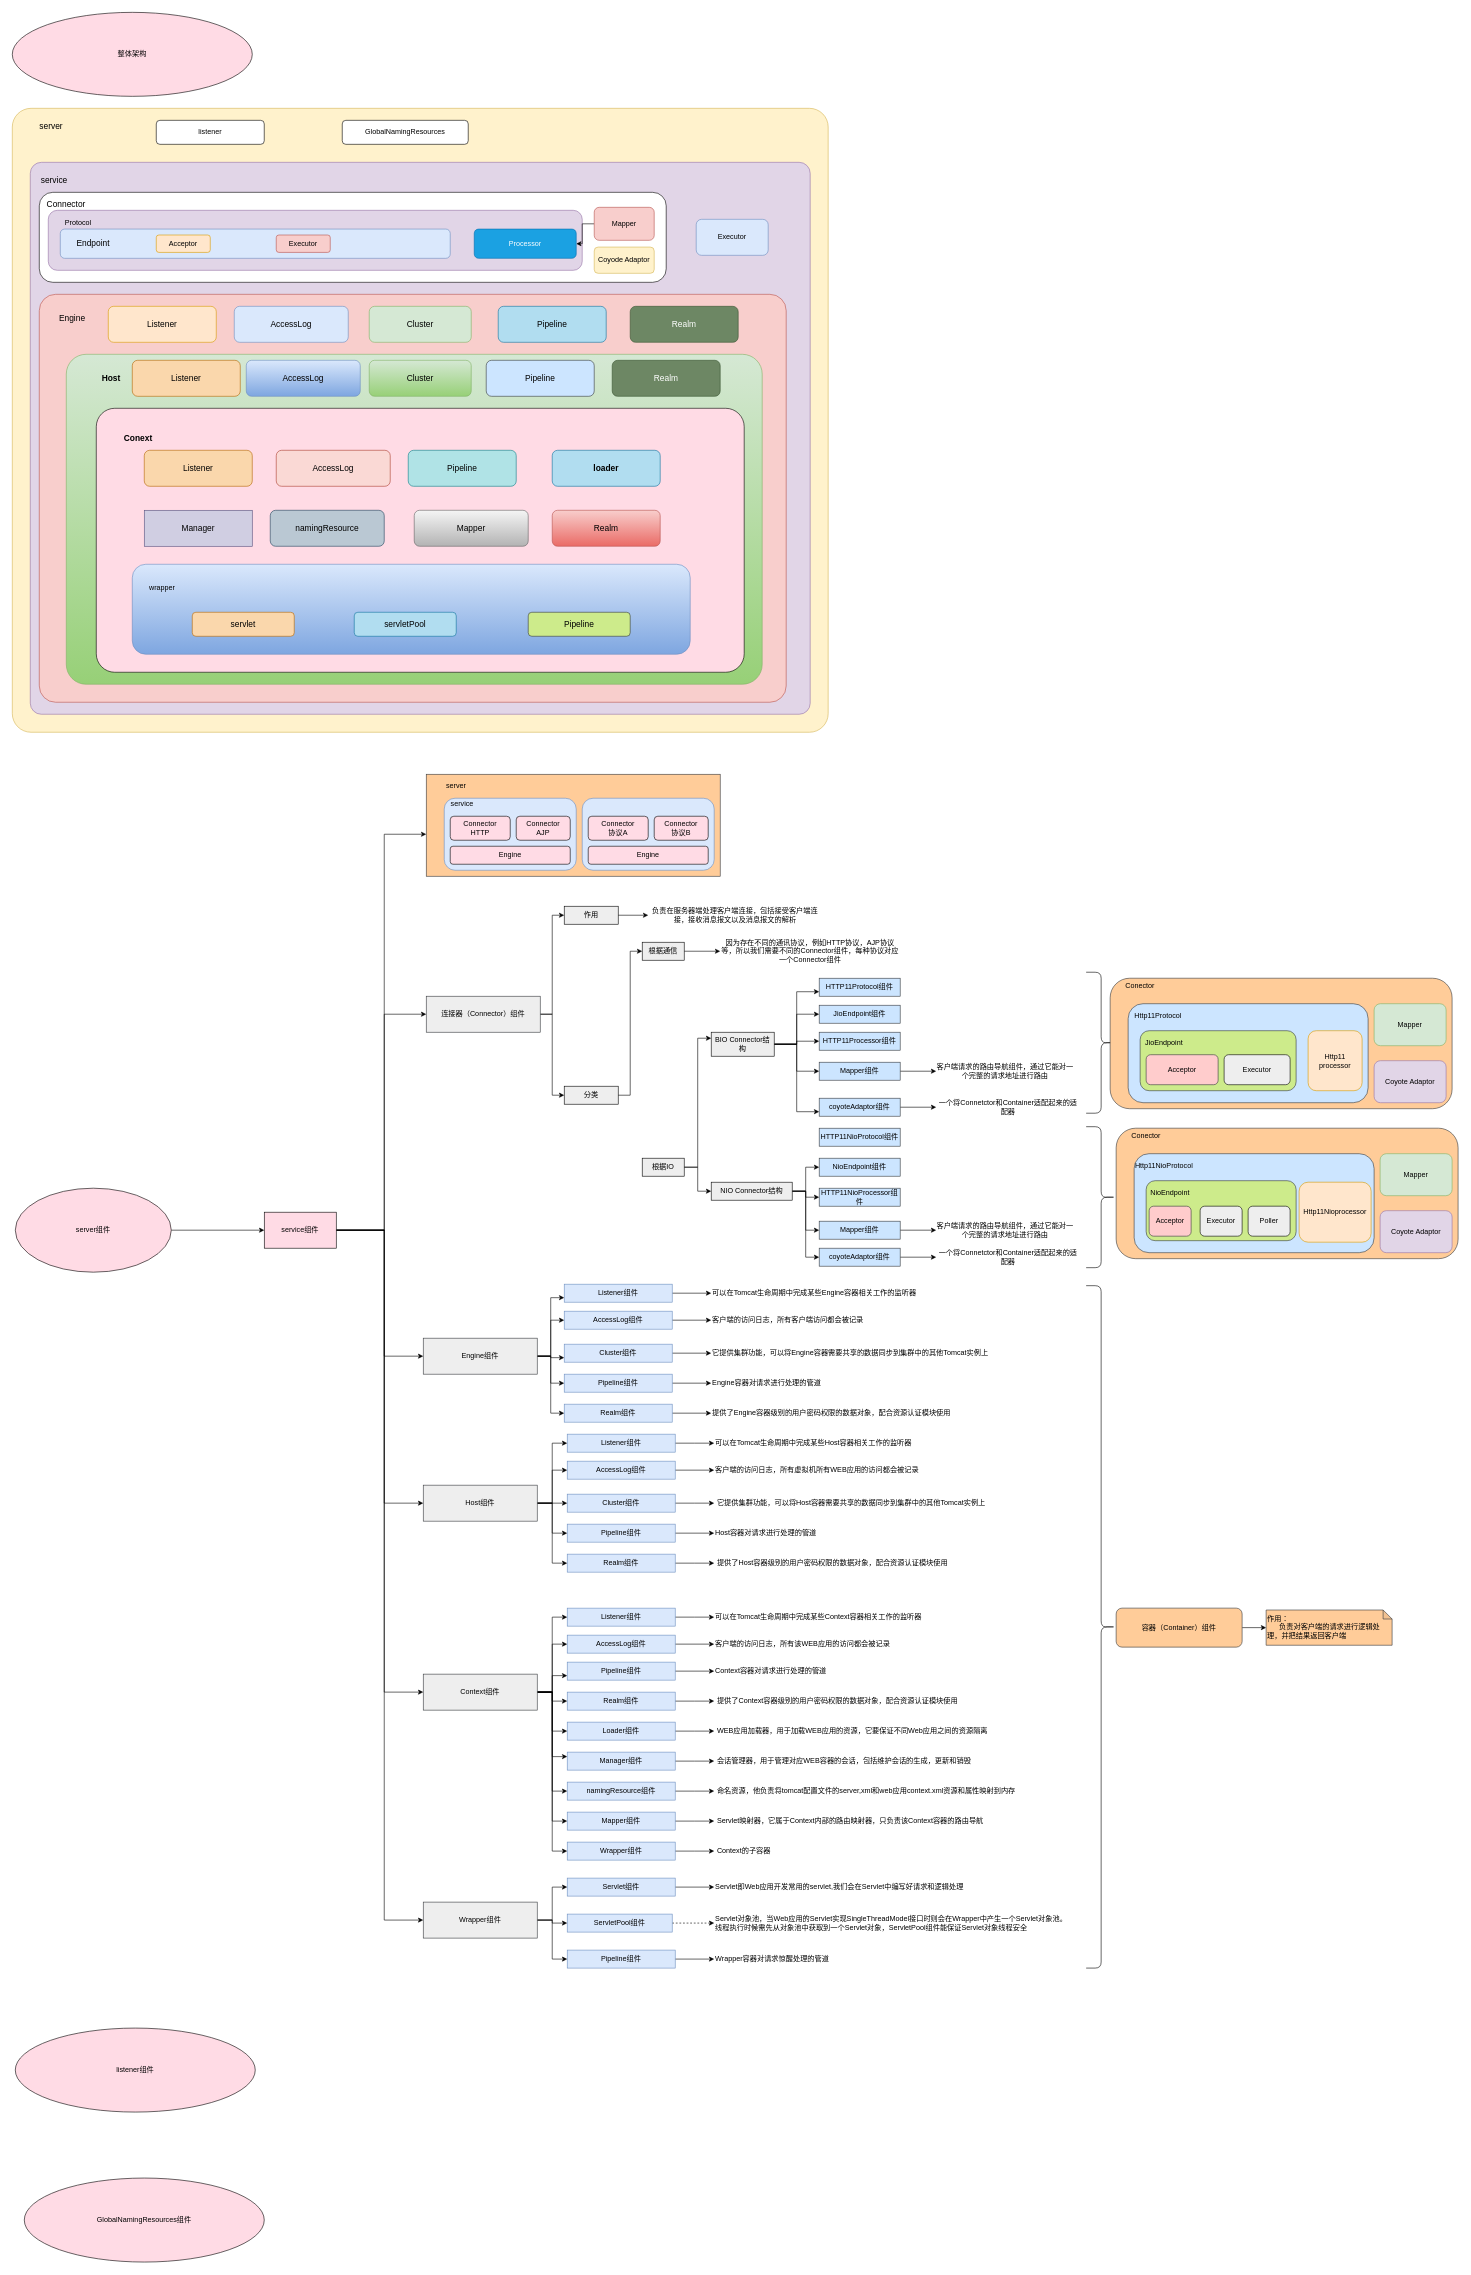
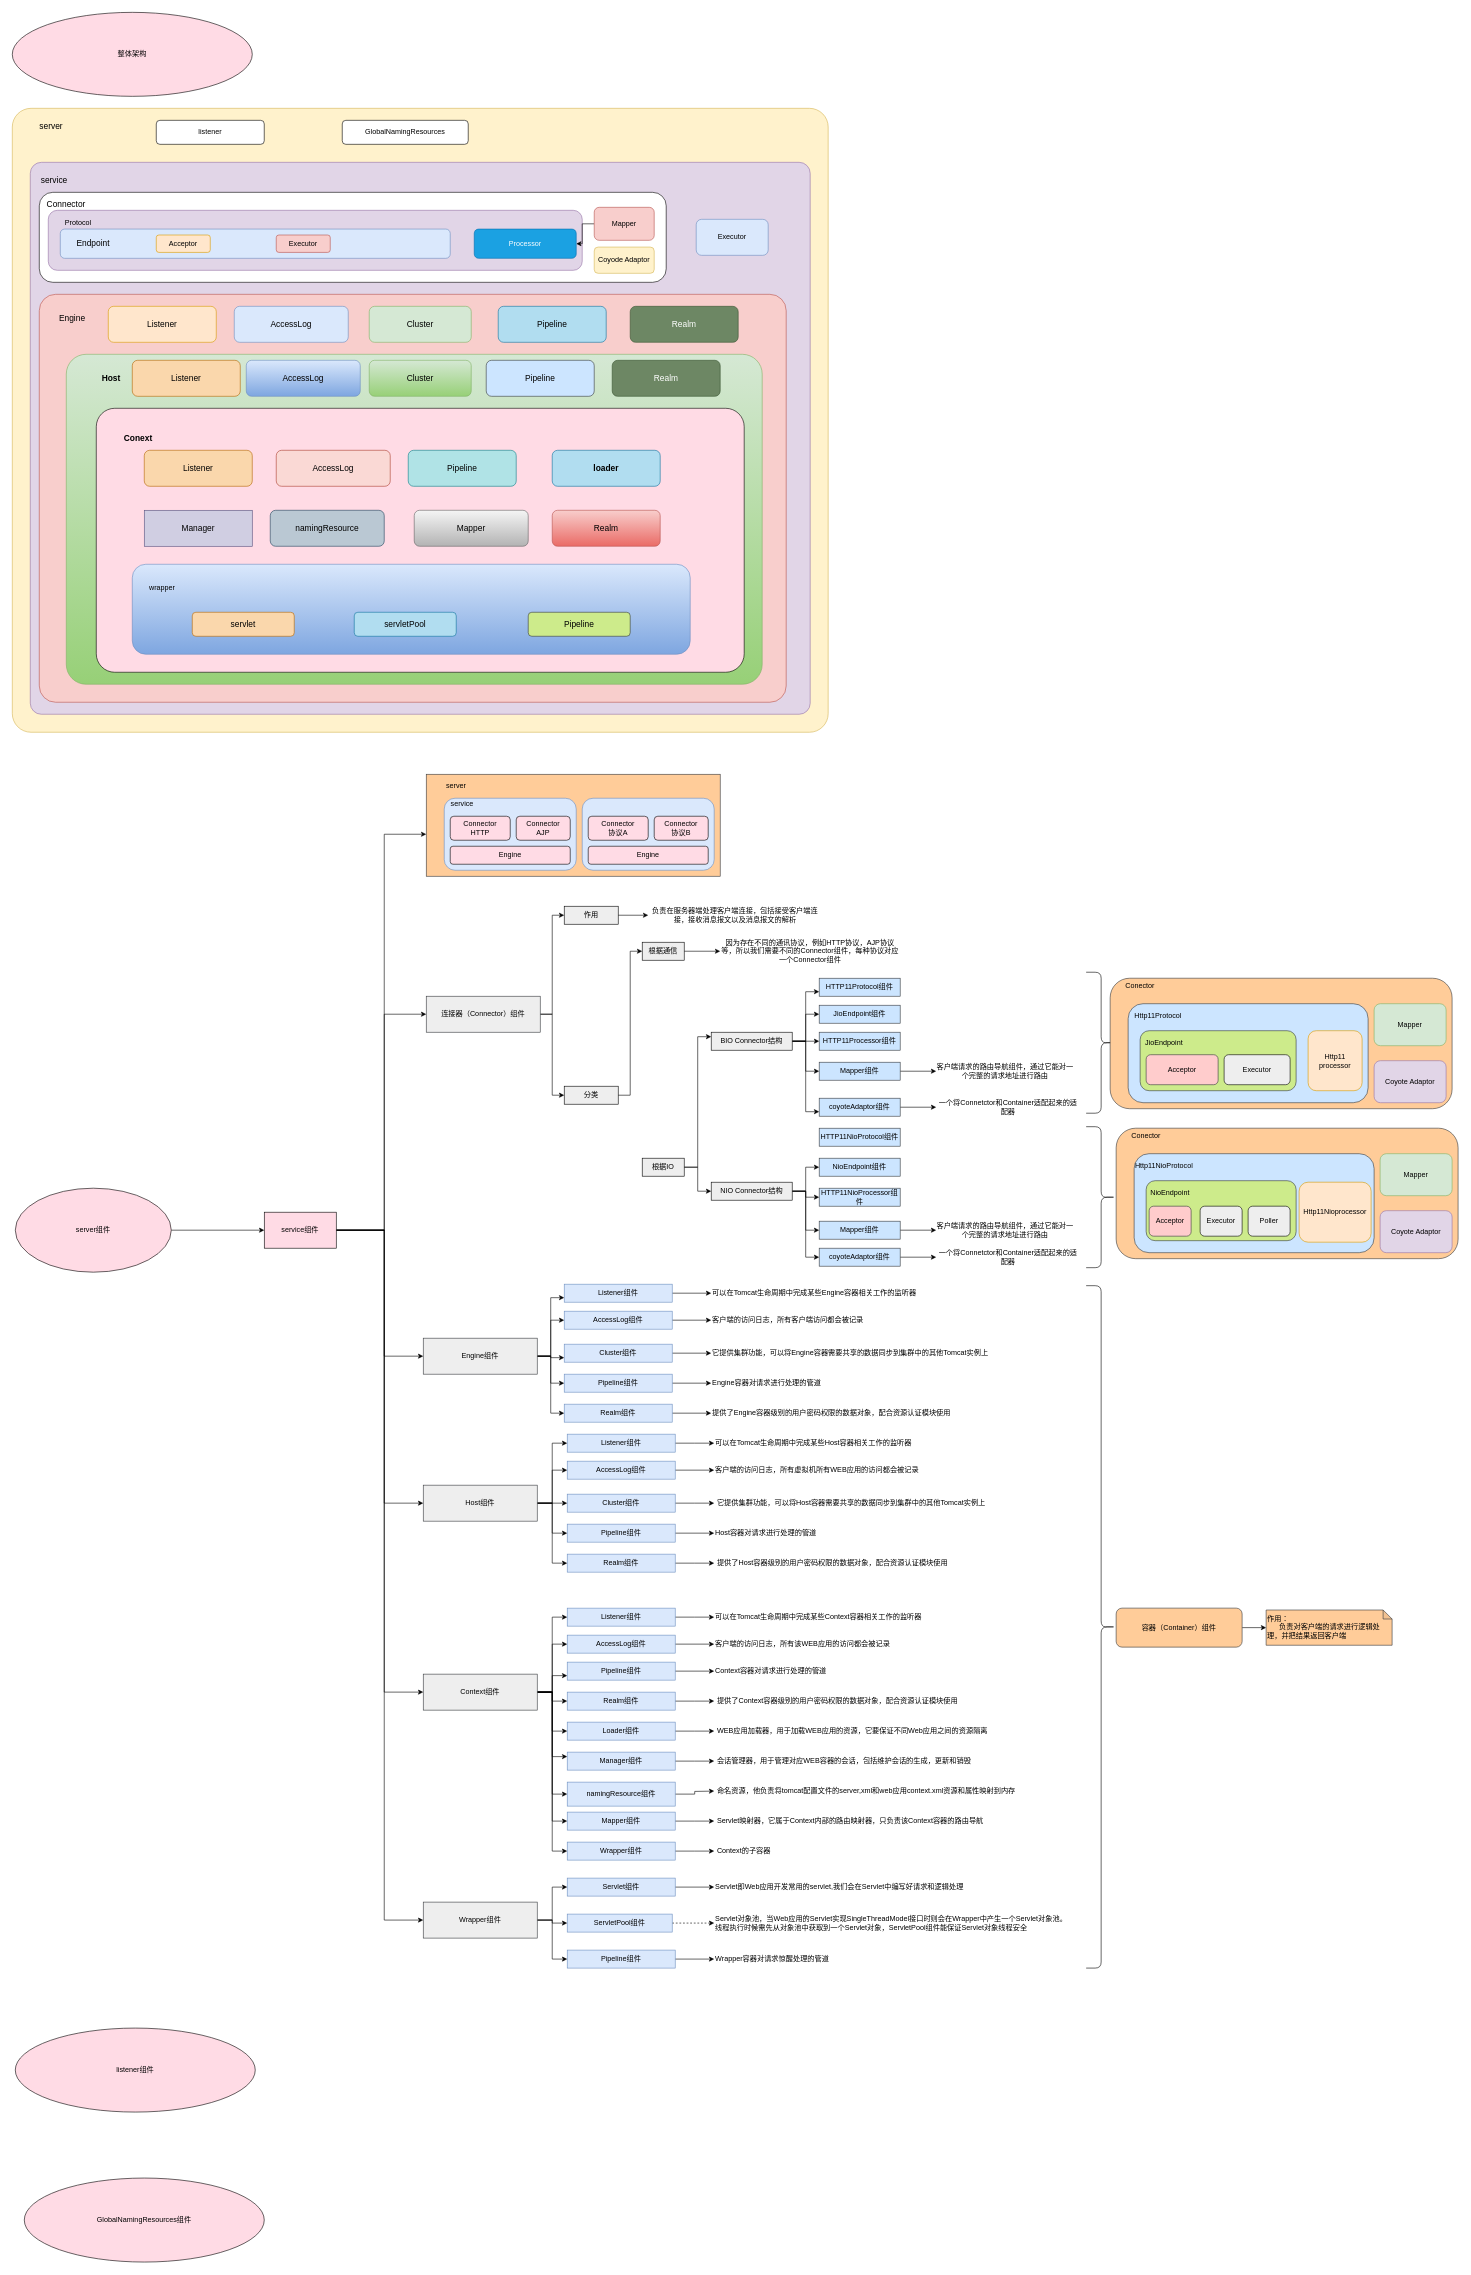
node "BIO Connector结构": size 63x24 -> 81x18
node "namingResource组件": size 108x18 -> 108x24
